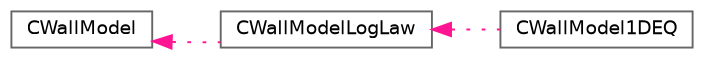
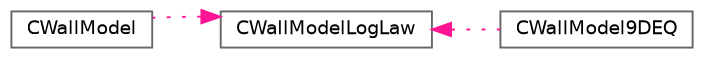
node "CWallModel1DEQ": label "CWallModel1DEQ" -> "CWallModel9DEQ"
edge "CWallModelLogLaw" -> "CWallModel": reversed
